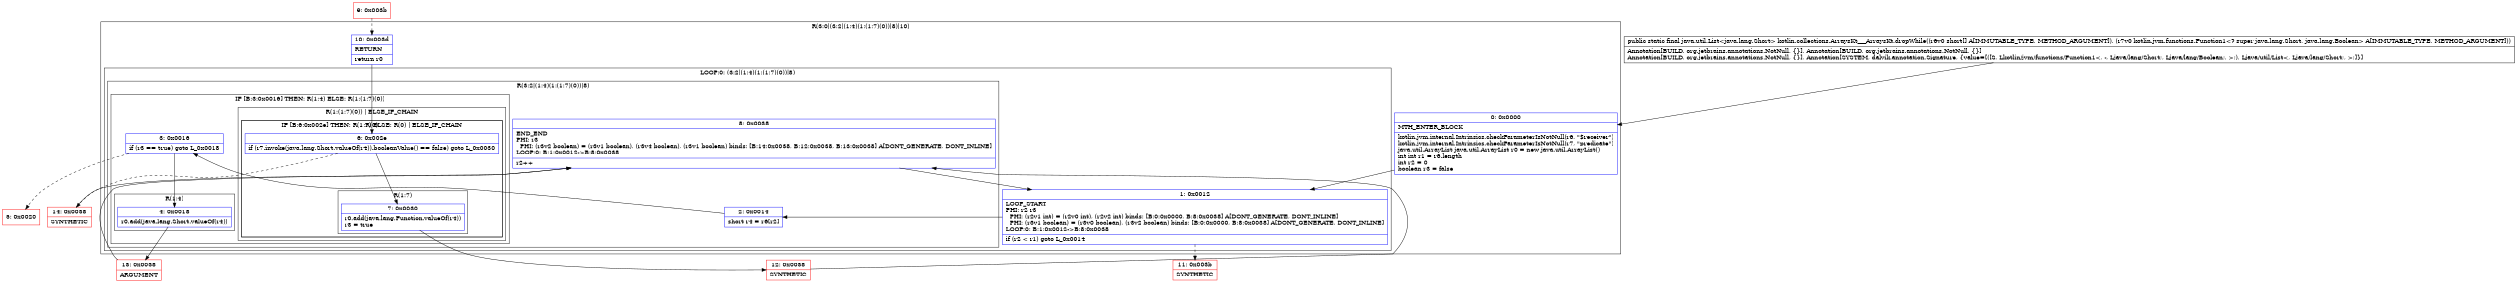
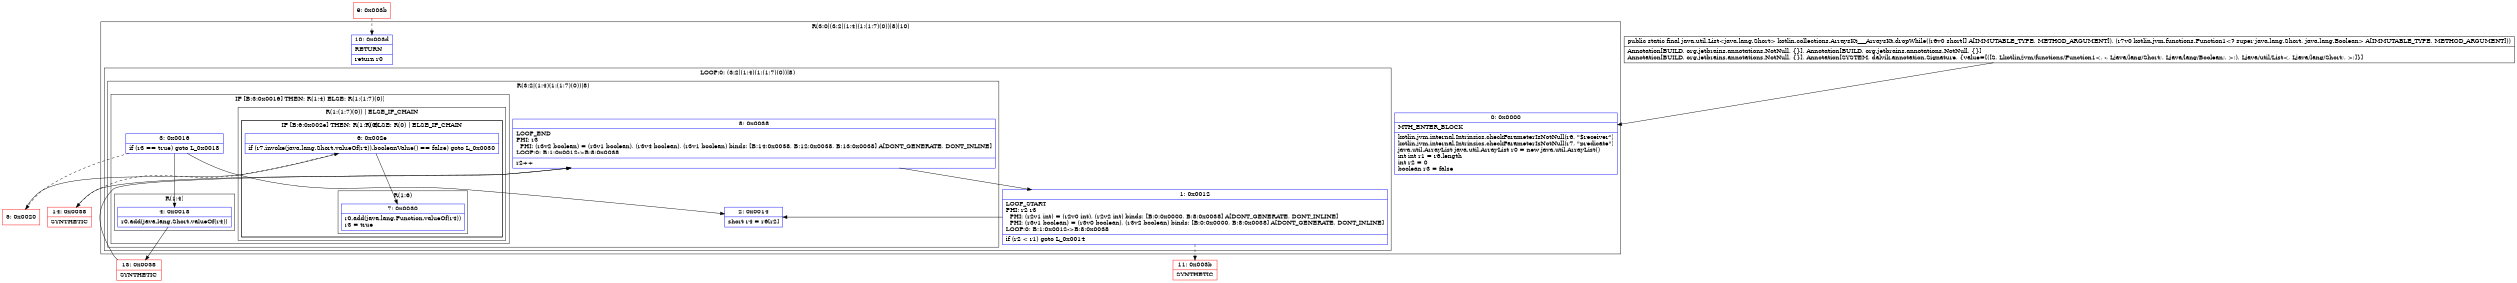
edge "10: 0x003d" -> "6: 0x002e": now "5: 0x0020" -> "6: 0x002e"
node "8: 0x0038": text "END_END" -> "LOOP_END"
edge "0: 0x0000" -> "1: 0x0012": removed
edge "2: 0x0014" -> "3: 0x0016": reversed
cluster "R(1:7)": label "R(1:7)" -> "R(1:6)"
node "12: 0x0038": removed
node "13: 0x0038": text "ARGUMENT" -> "SYNTHETIC"
